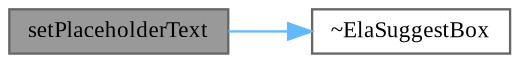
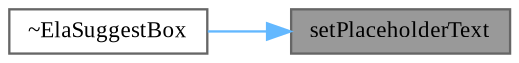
edge "setPlaceholderText" -> "~ElaSuggestBox": reversed
